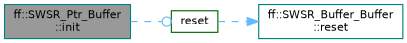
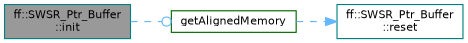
node "reset": label "reset" -> "getAlignedMemory"
node "ff::SWSR_Buffer_Buffer ::reset": label "ff::SWSR_Buffer_Buffer ::reset" -> "ff::SWSR_Ptr_Buffer ::reset"
